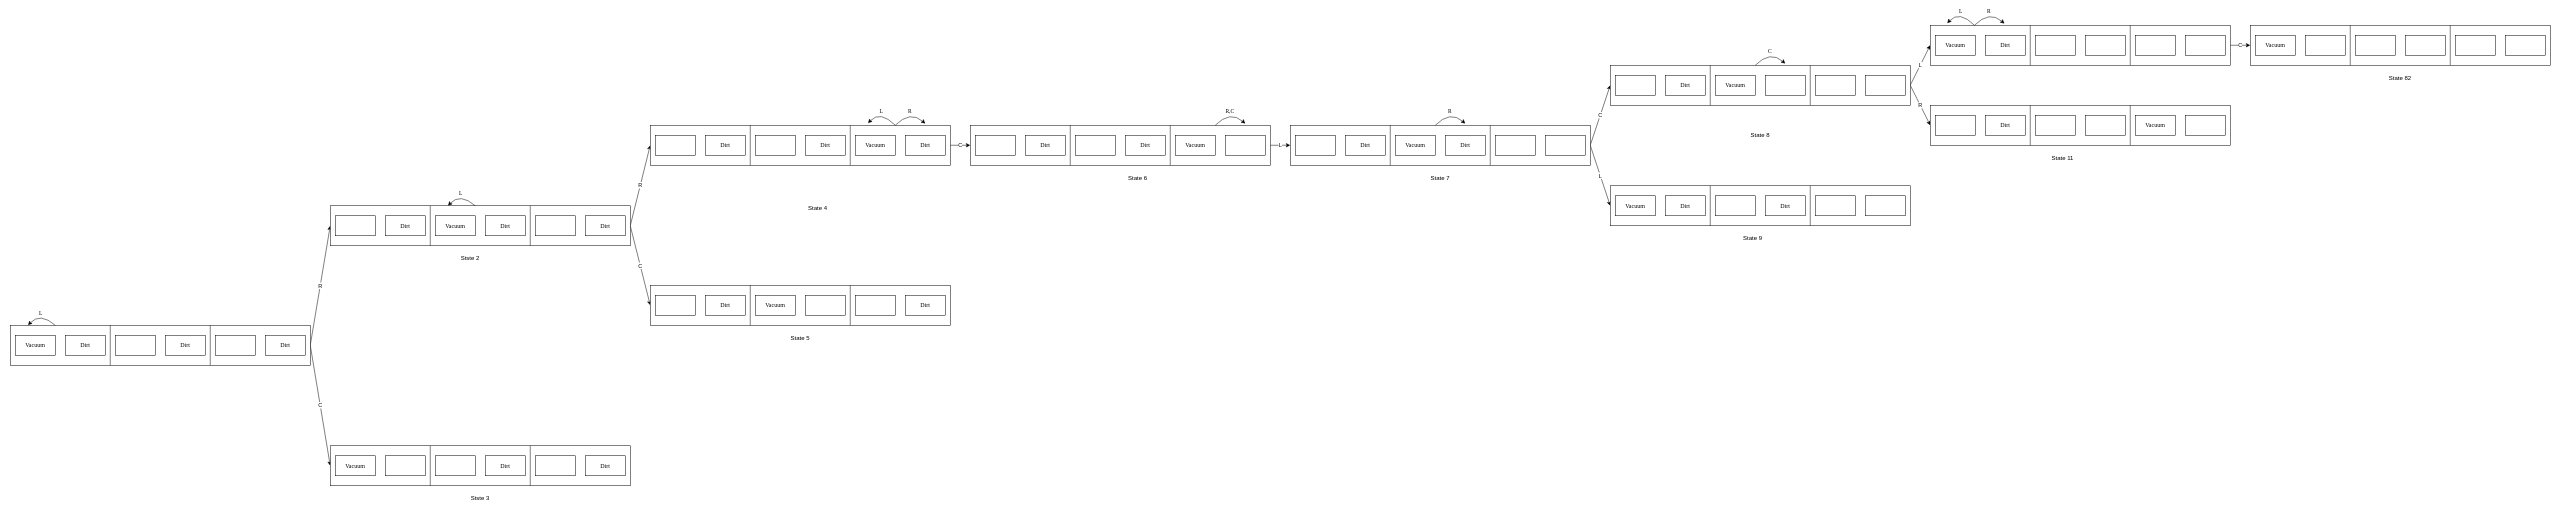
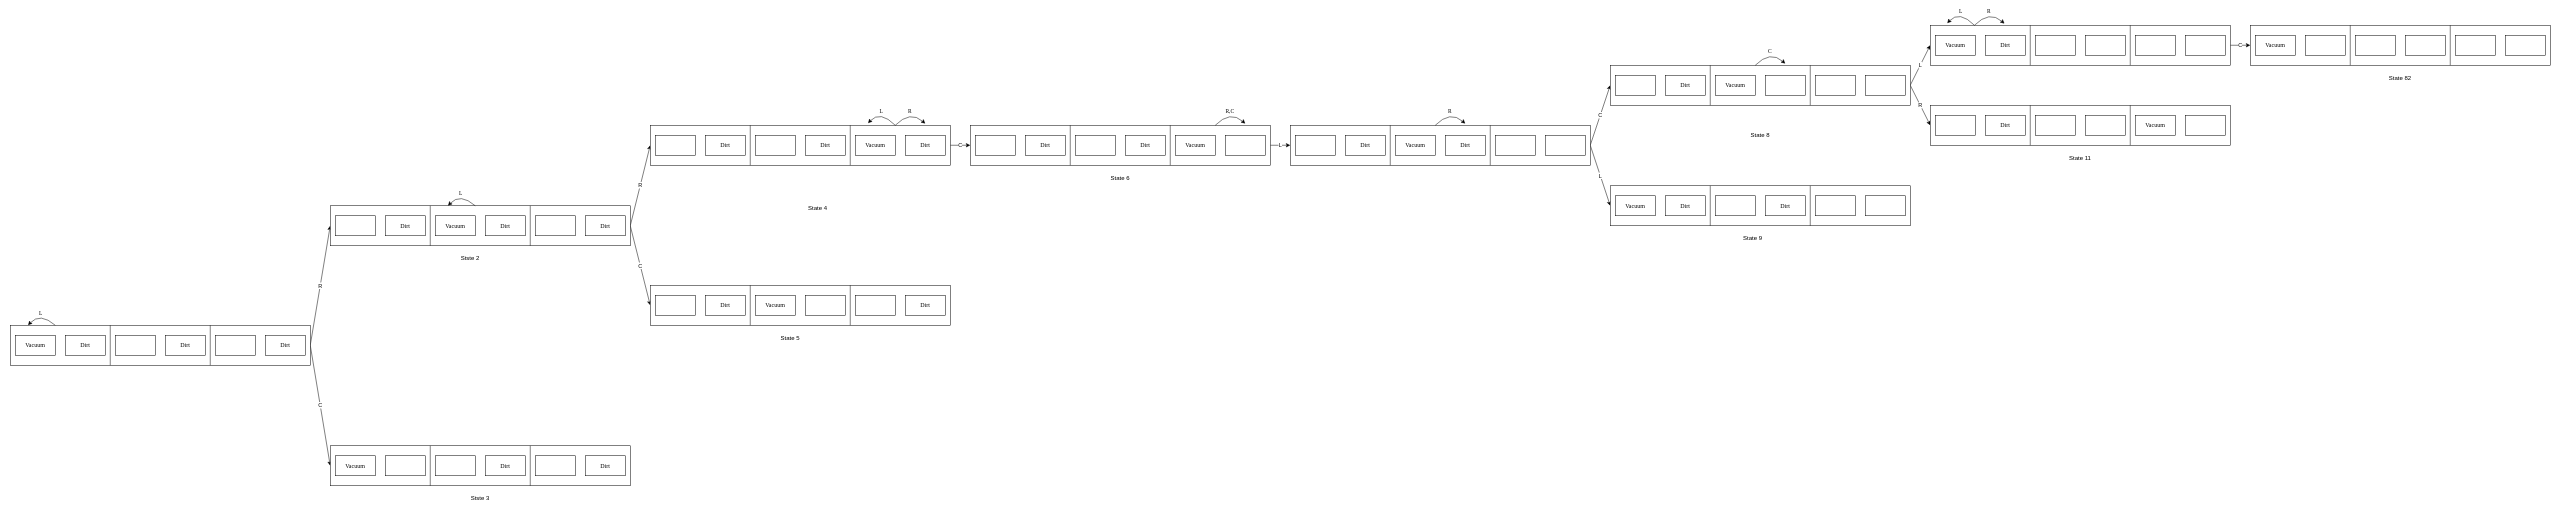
node "State 11": moved (2063, 158) -> (2080, 158)
node "State 6": moved (1138, 178) -> (1120, 178)
node "State 7": removed
node "State 5": moved (800, 338) -> (790, 338)
